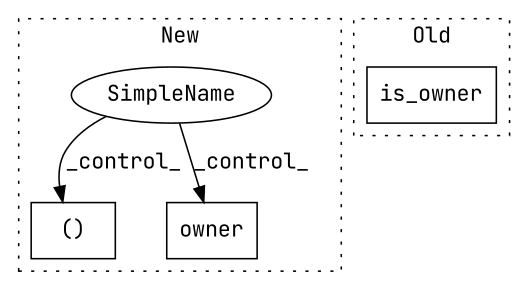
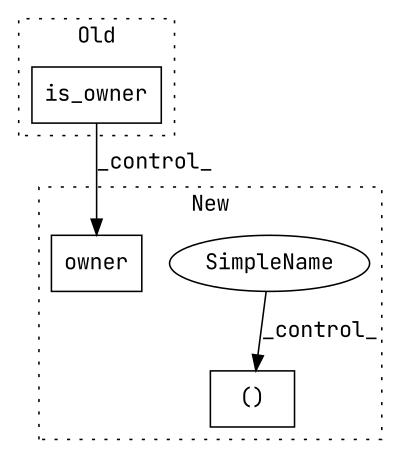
edge "SimpleName" -> "owner": now "is_owner" -> "owner"
